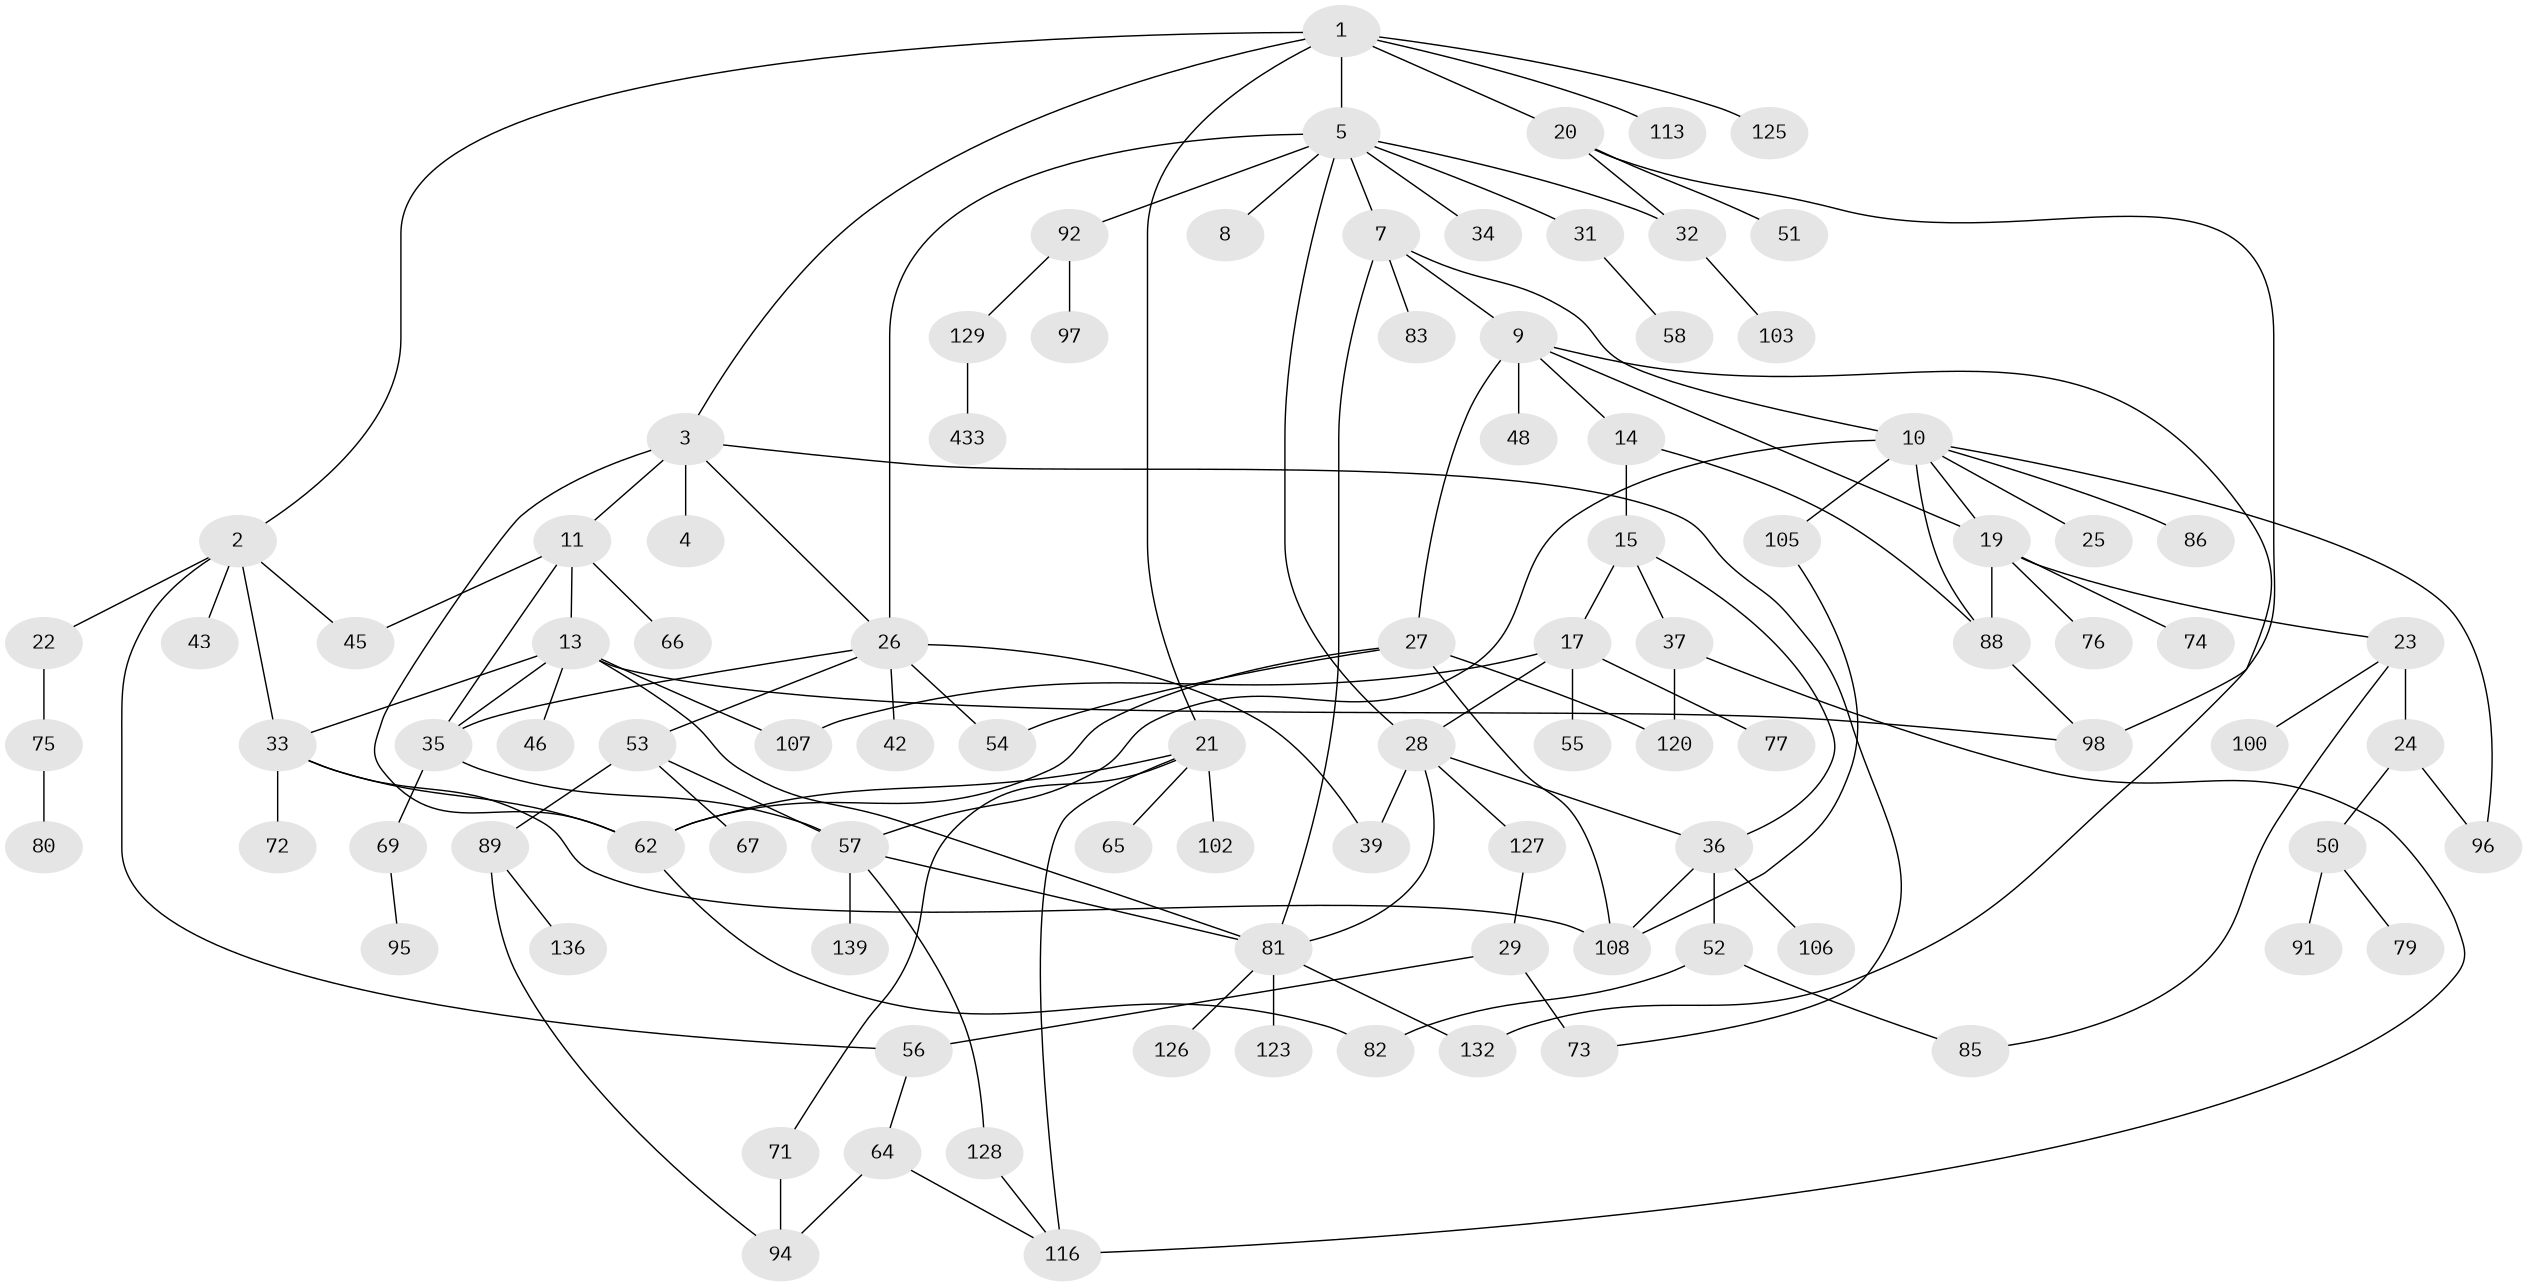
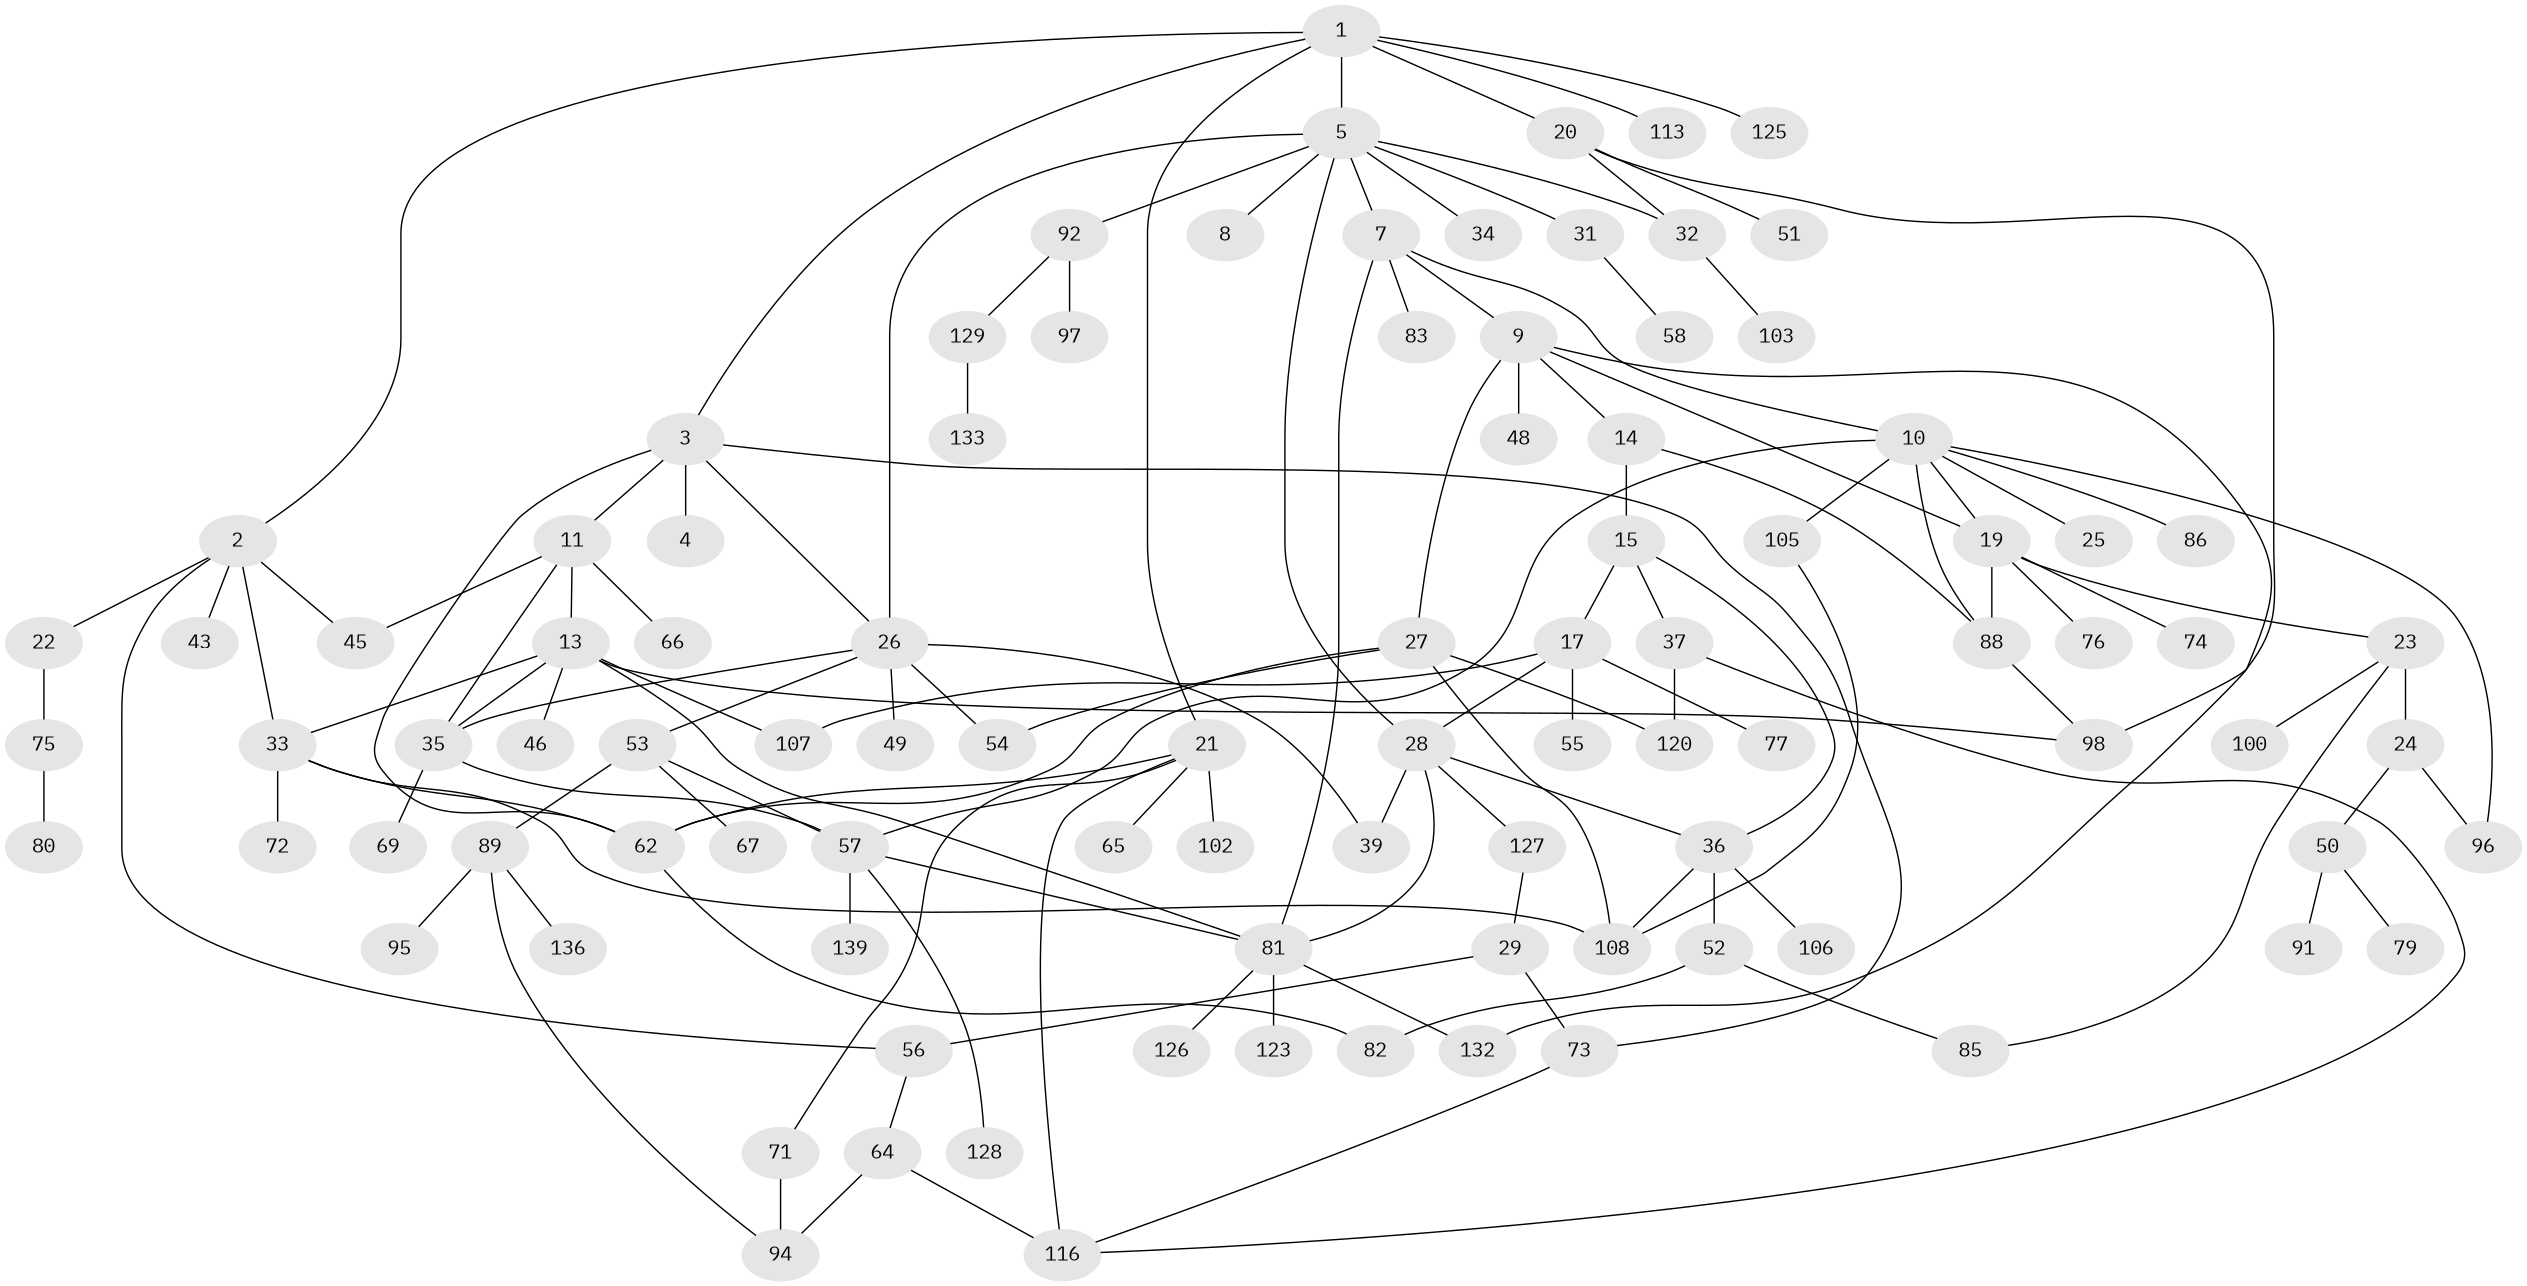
node "433": label "433" -> "133"
node "42": label "42" -> "49"
edge "69" -- "95": now "89" -- "95"
edge "128" -- "116": now "73" -- "116"
